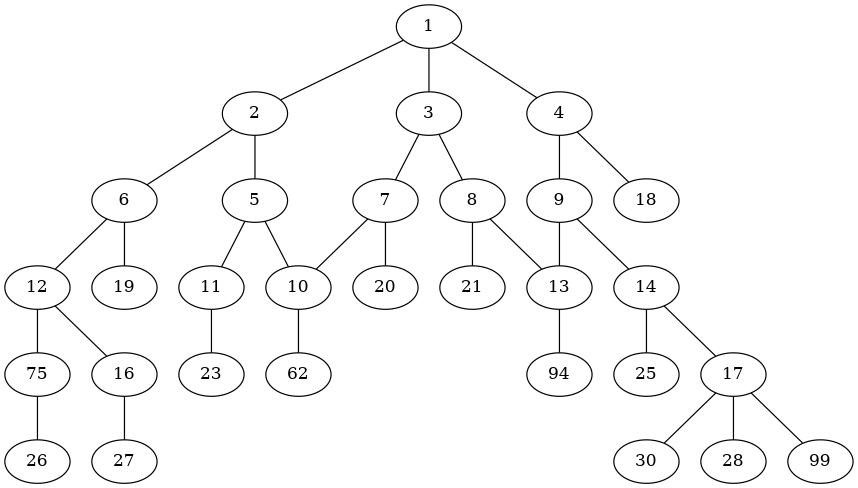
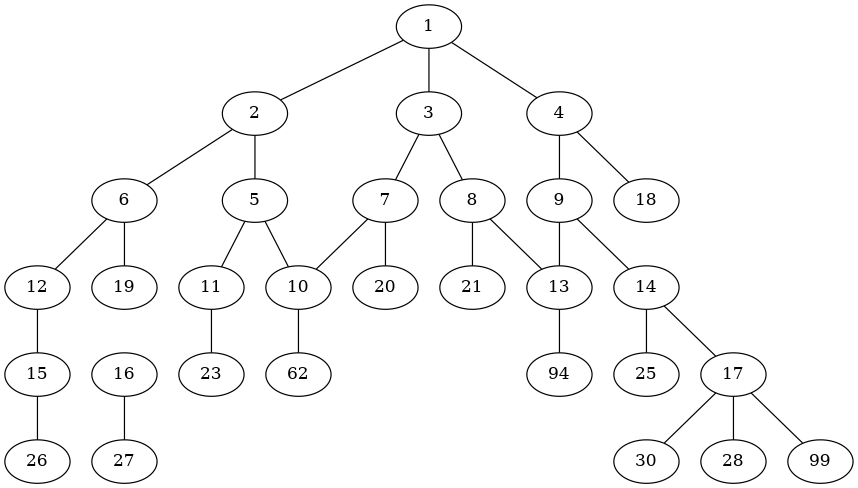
edge "12" -- "16": removed
node "75": label "75" -> "15"
